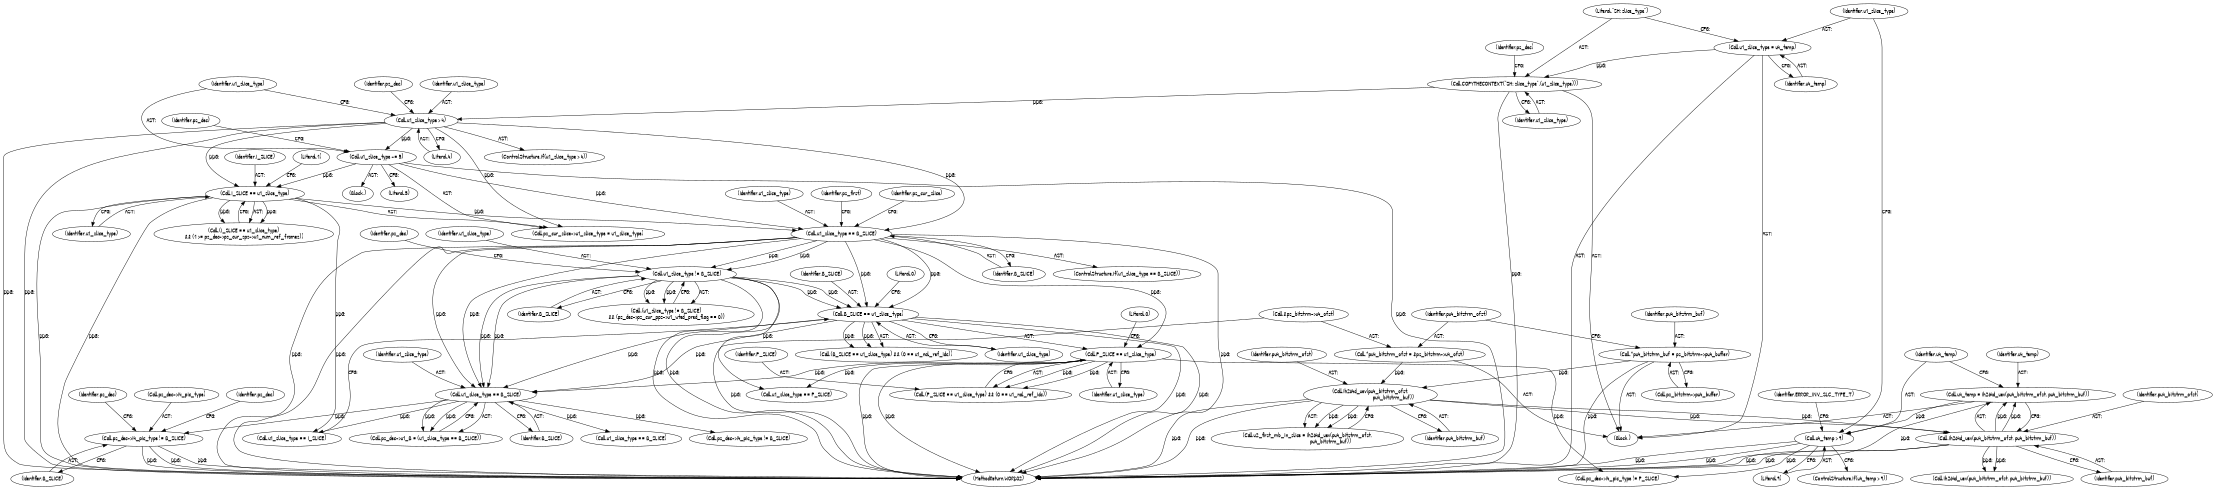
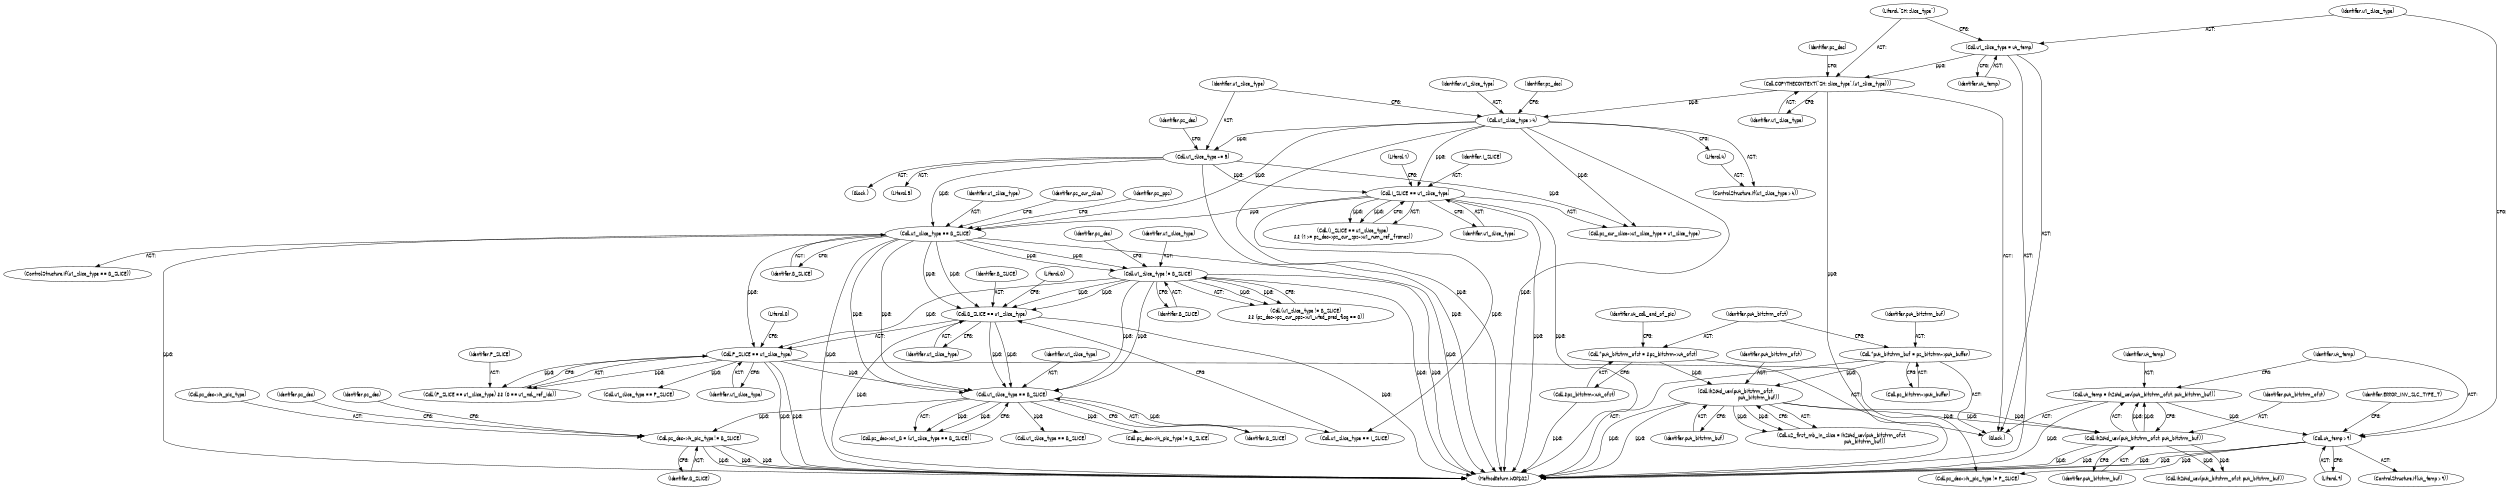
edge "(Literal,4)" -> "(Call,u1_slice_type > 4)": now "(Literal,4)" -> "(ControlStructure,if(u1_slice_type > 4))"
edge "(Call,u1_slice_type -= 5)" -> "(Literal,5)": label "CFG: " -> "AST: "
edge "(Call,u1_slice_type -= 5)" -> "(Call,ps_cur_slice->u1_slice_type = u1_slice_type)": label "AST: " -> "DDG: "
node "(Identifier,ps_first)": label "(Identifier,ps_first)" -> "(Identifier,ps_pps)"
node "(Identifier,u4_call_end_of_pic)": added
node "(Call,(B_SLICE == u1_slice_type) && (0 == u1_nal_ref_idc))": removed
edge "(Call,u1_slice_type != B_SLICE)" -> "(Call,u1_slice_type == P_SLICE)": now "(Call,u1_slice_type != B_SLICE)" -> "(Call,P_SLICE == u1_slice_type)"
edge "(Call,*pu4_bitstrm_ofst = &ps_bitstrm->u4_ofst)" -> "(Call,&ps_bitstrm->u4_ofst)": added, label "CFG:"
edge "(Call,*pu4_bitstrm_buf = ps_bitstrm->pu4_buffer)" -> "(MethodReturn,WORD32)": label "DDG: " -> "AST: "
edge "(Call,u4_temp > 9)" -> "(ControlStructure,if(u4_temp > 9))": label "CFG: " -> "AST: "
